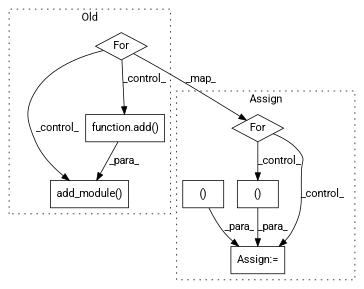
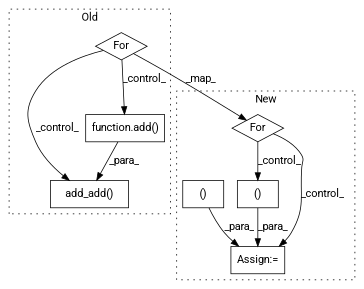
cluster "Assign": label "Assign" -> "New"
node "add_module()": label "add_module()" -> "add_add()"
